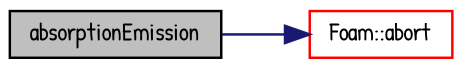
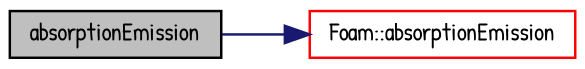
node "Foam::abort": label "Foam::abort" -> "Foam::absorptionEmission"
